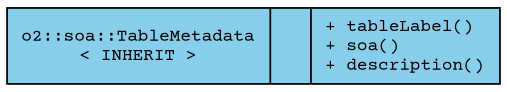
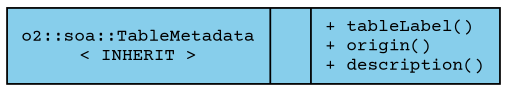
node "o2::soa::TableMetadata": text "+ soa()" -> "+ origin()"
